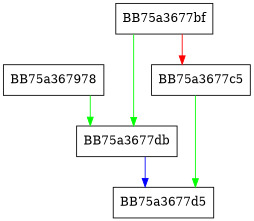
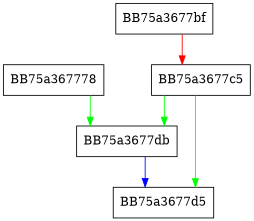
edge "BB75a3677bf" -> "BB75a3677db": now "BB75a3677c5" -> "BB75a3677db"
node "BB75a367978": label "BB75a367978" -> "BB75a367778"
